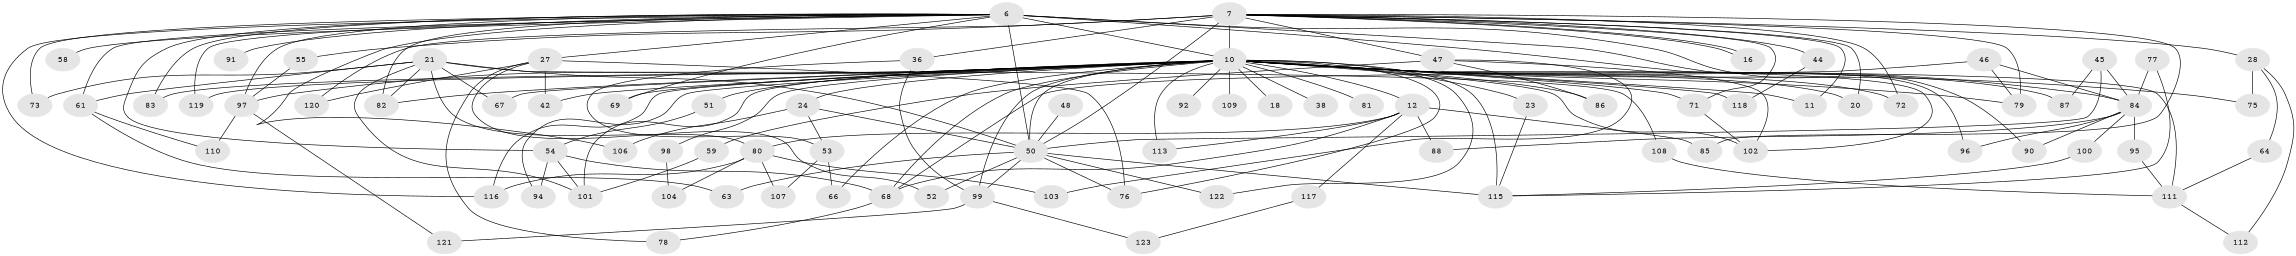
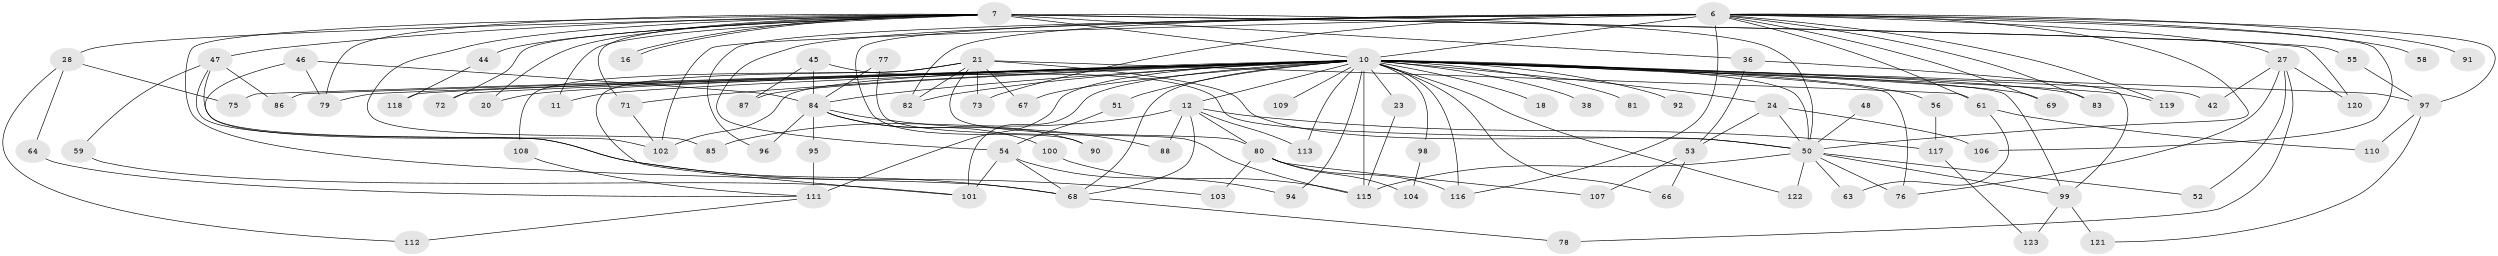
edge "7" -- "68": added
node "56": added
